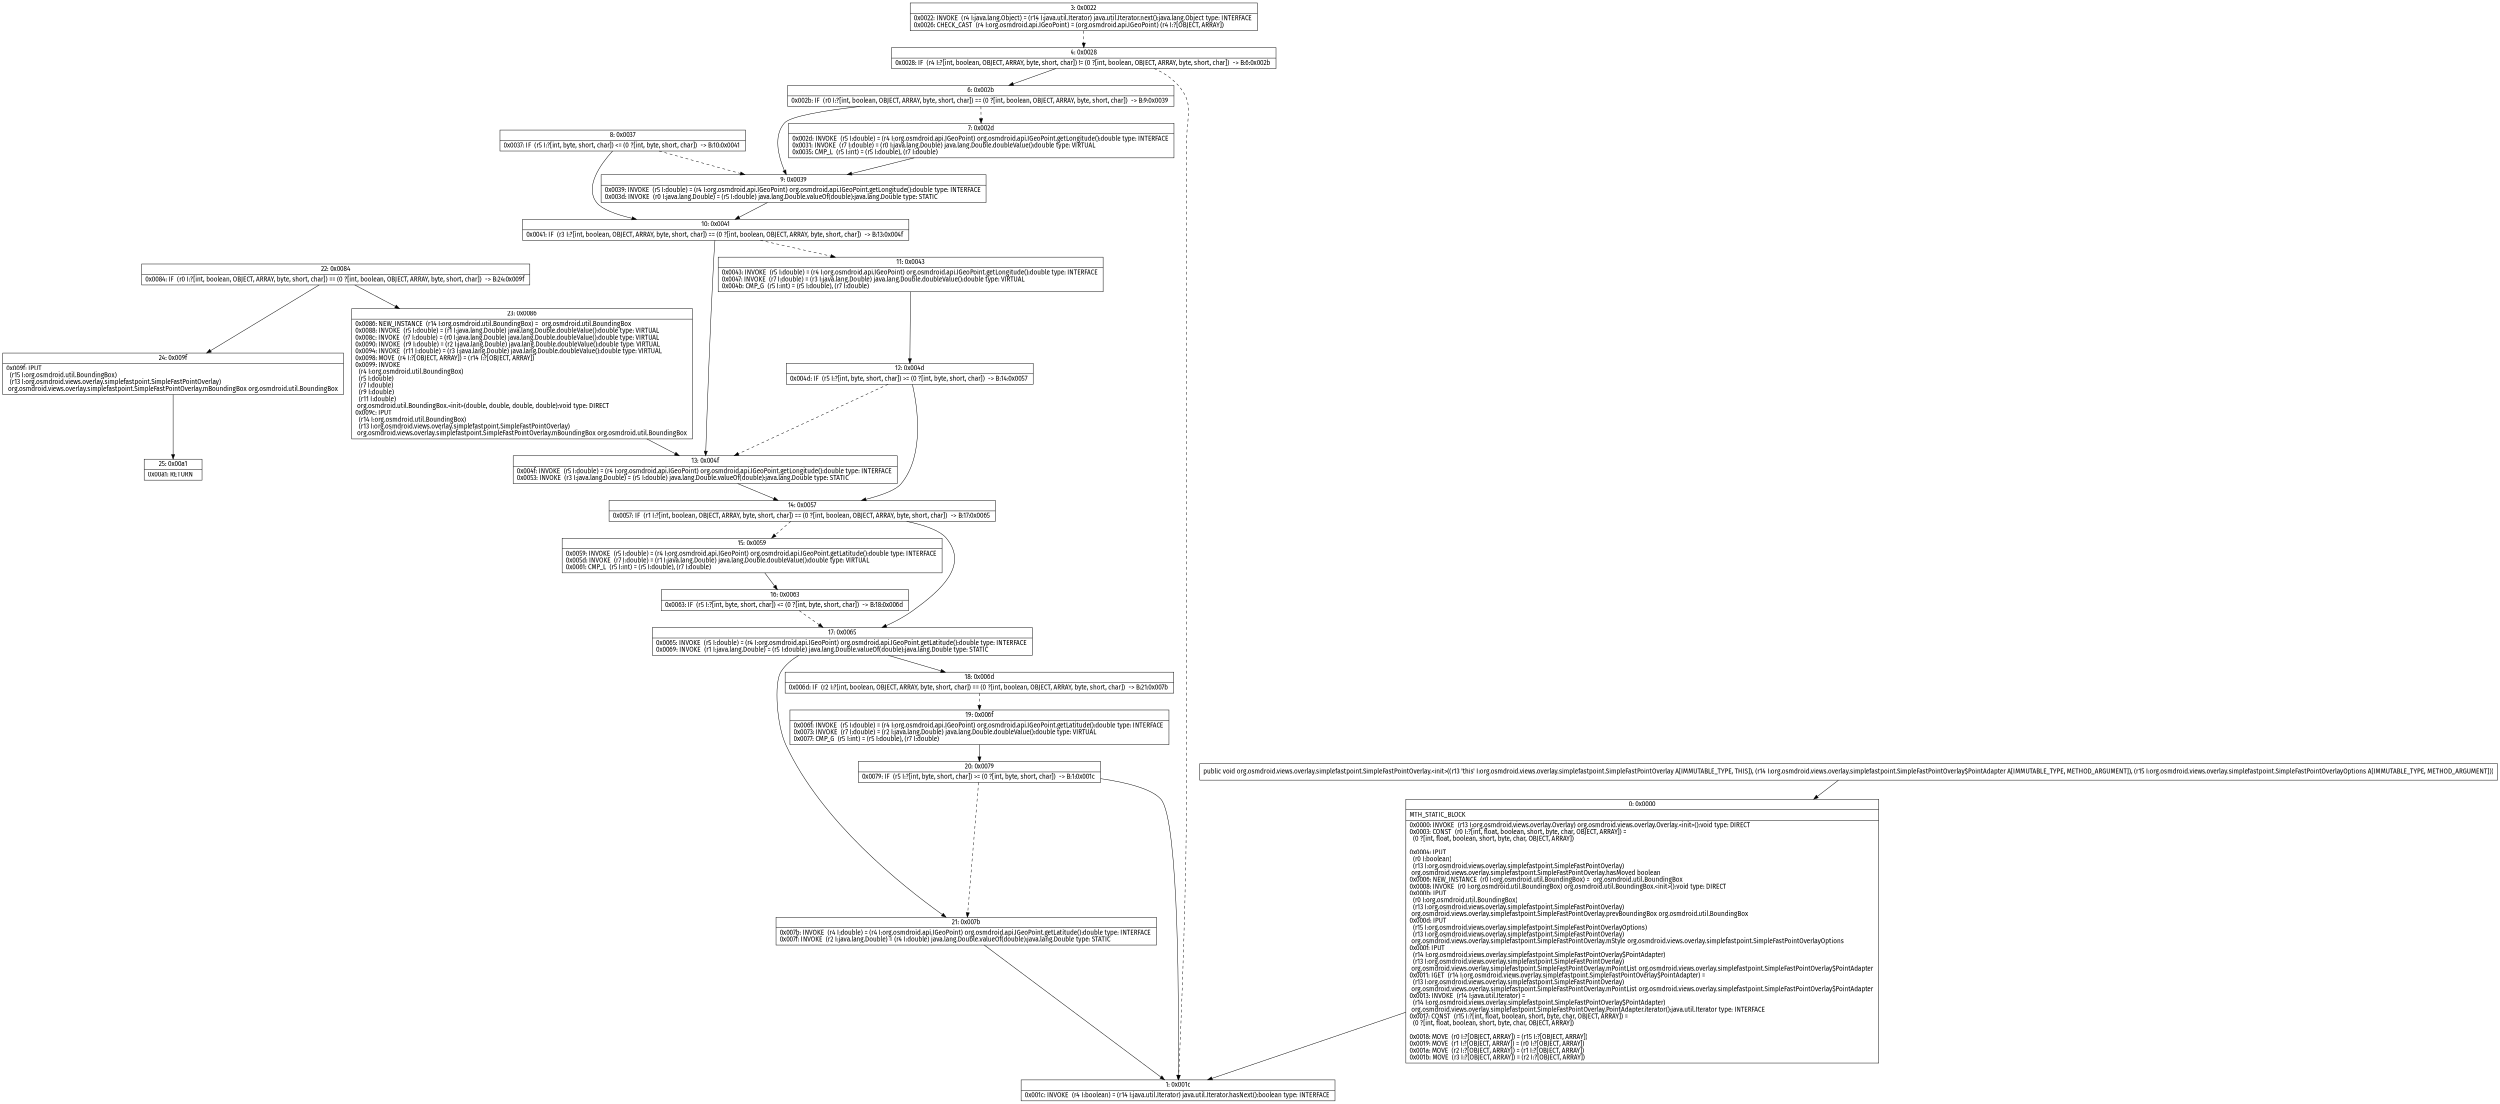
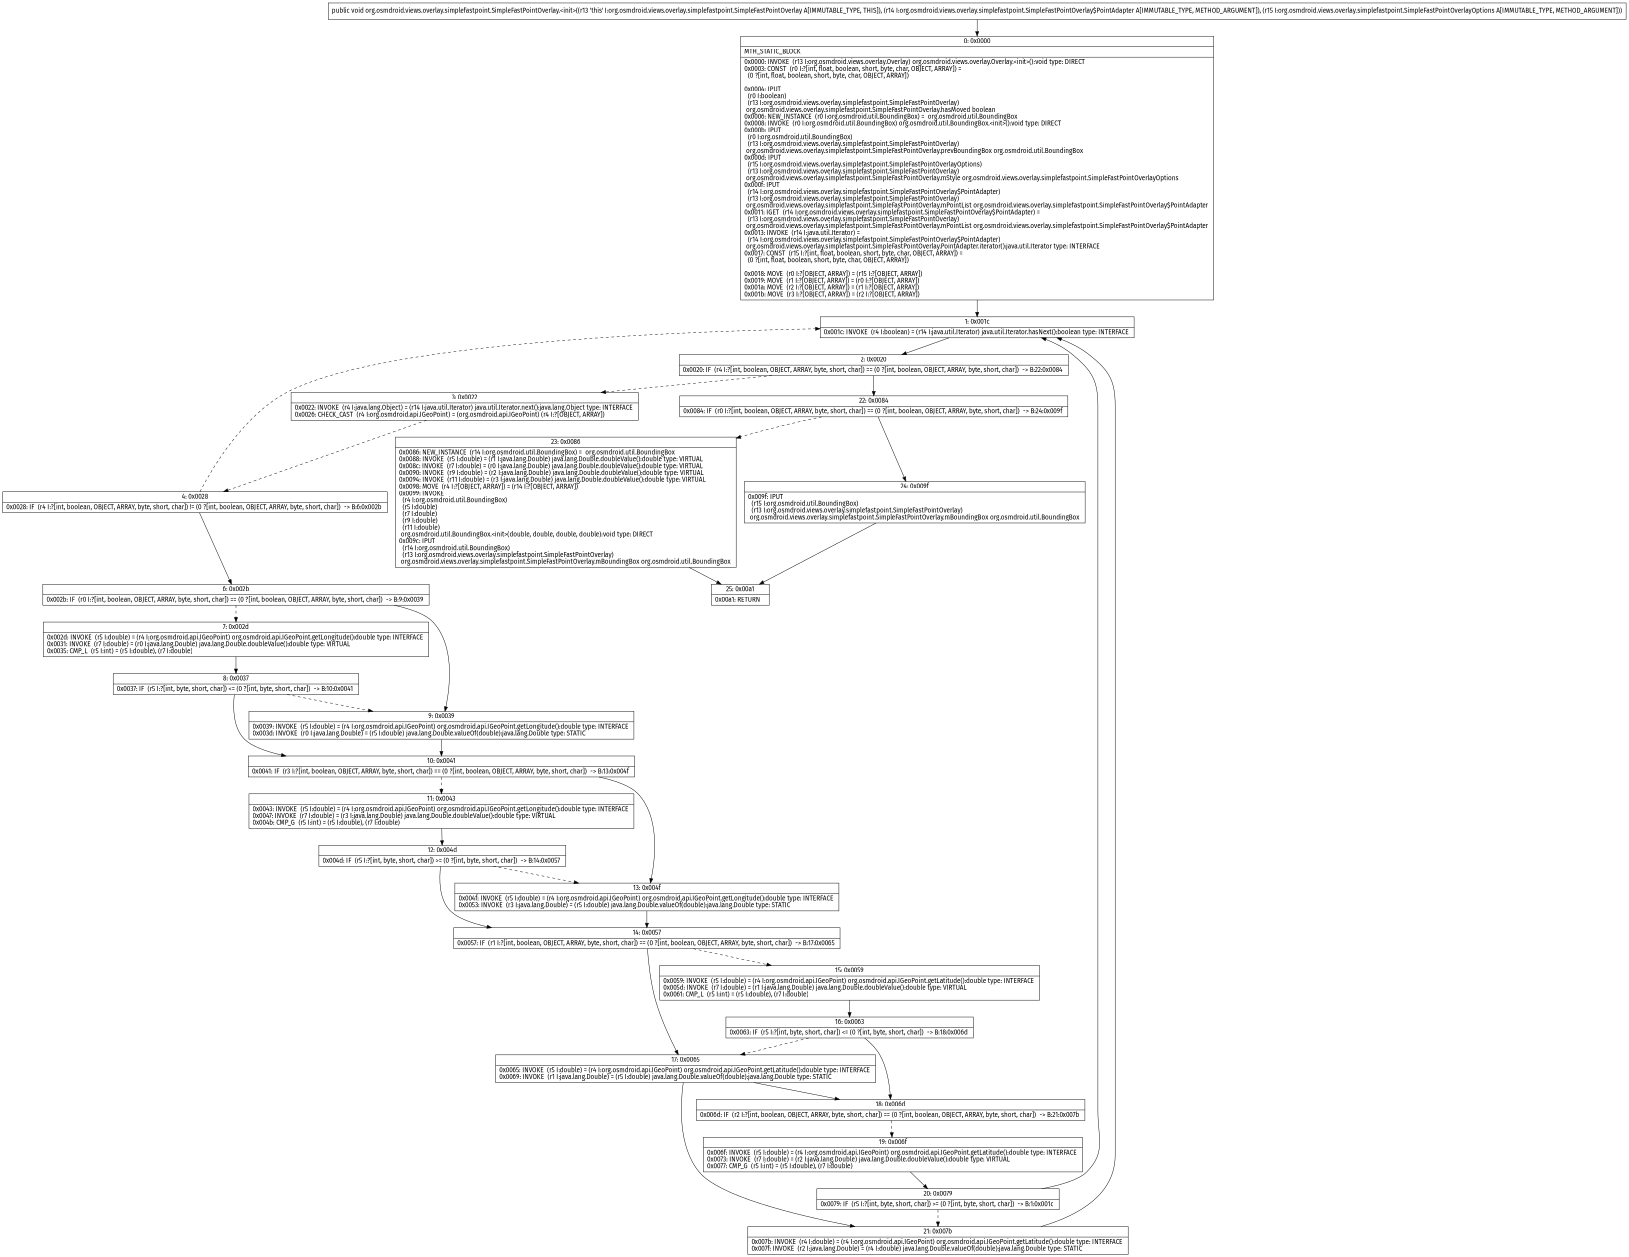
edge "7: 0x002d" -> "9: 0x0039": now "7: 0x002d" -> "8: 0x0037"
edge "22: 0x0084" -> "23: 0x0086": style solid -> dashed
node "2: 0x0020": added
edge "23: 0x0086" -> "13: 0x004f": now "23: 0x0086" -> "25: 0x00a1"
edge "16: 0x0063" -> "18: 0x006d": added
